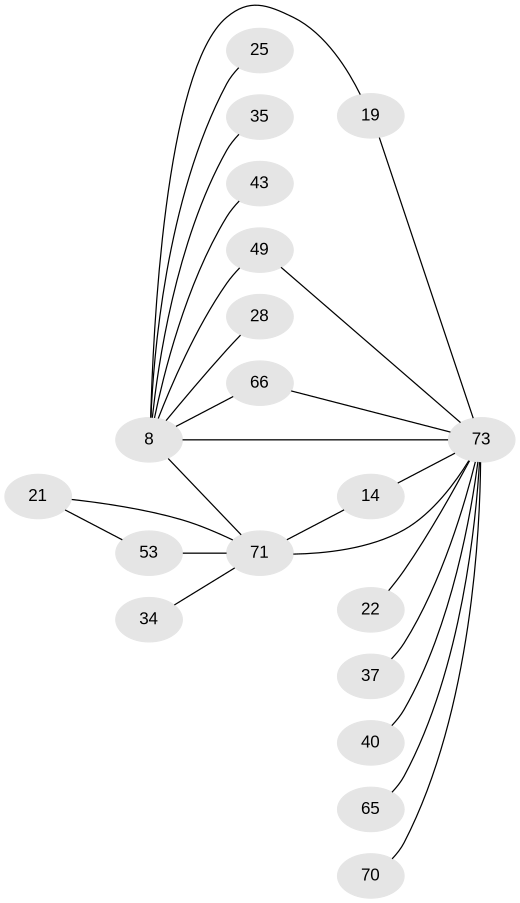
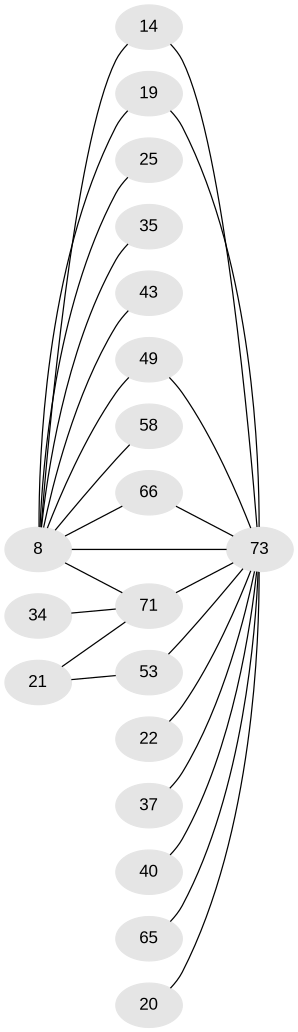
node "28": label "28" -> "58"
edge "14" -- "71": now "14" -- "8"
edge "53" -- "71": now "53" -- "73"
node "70": label "70" -> "20"
